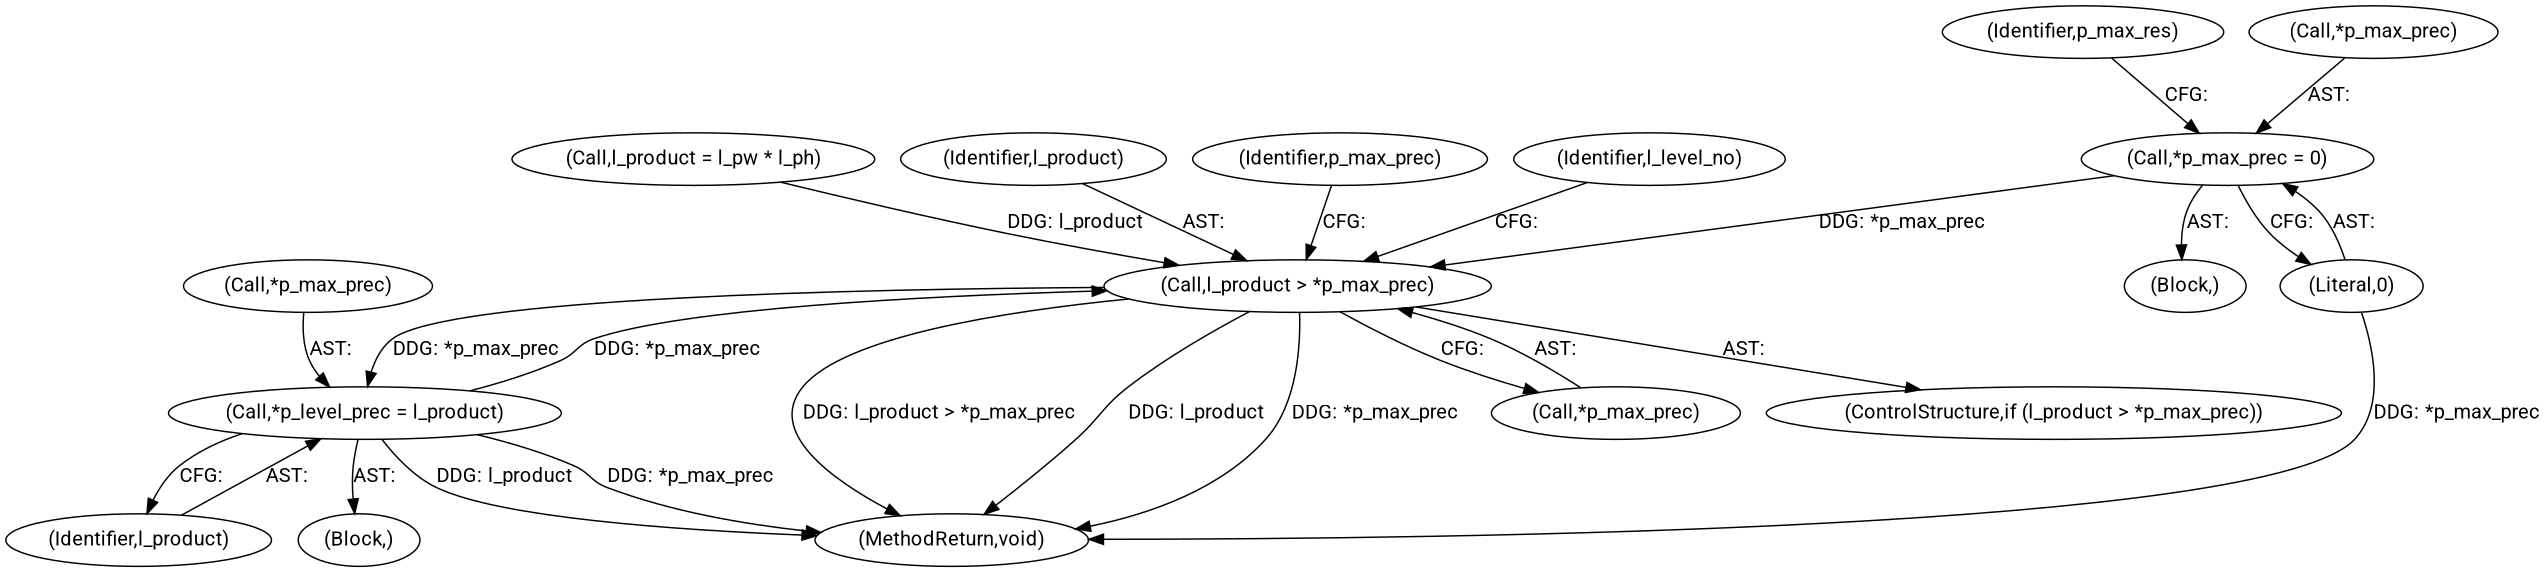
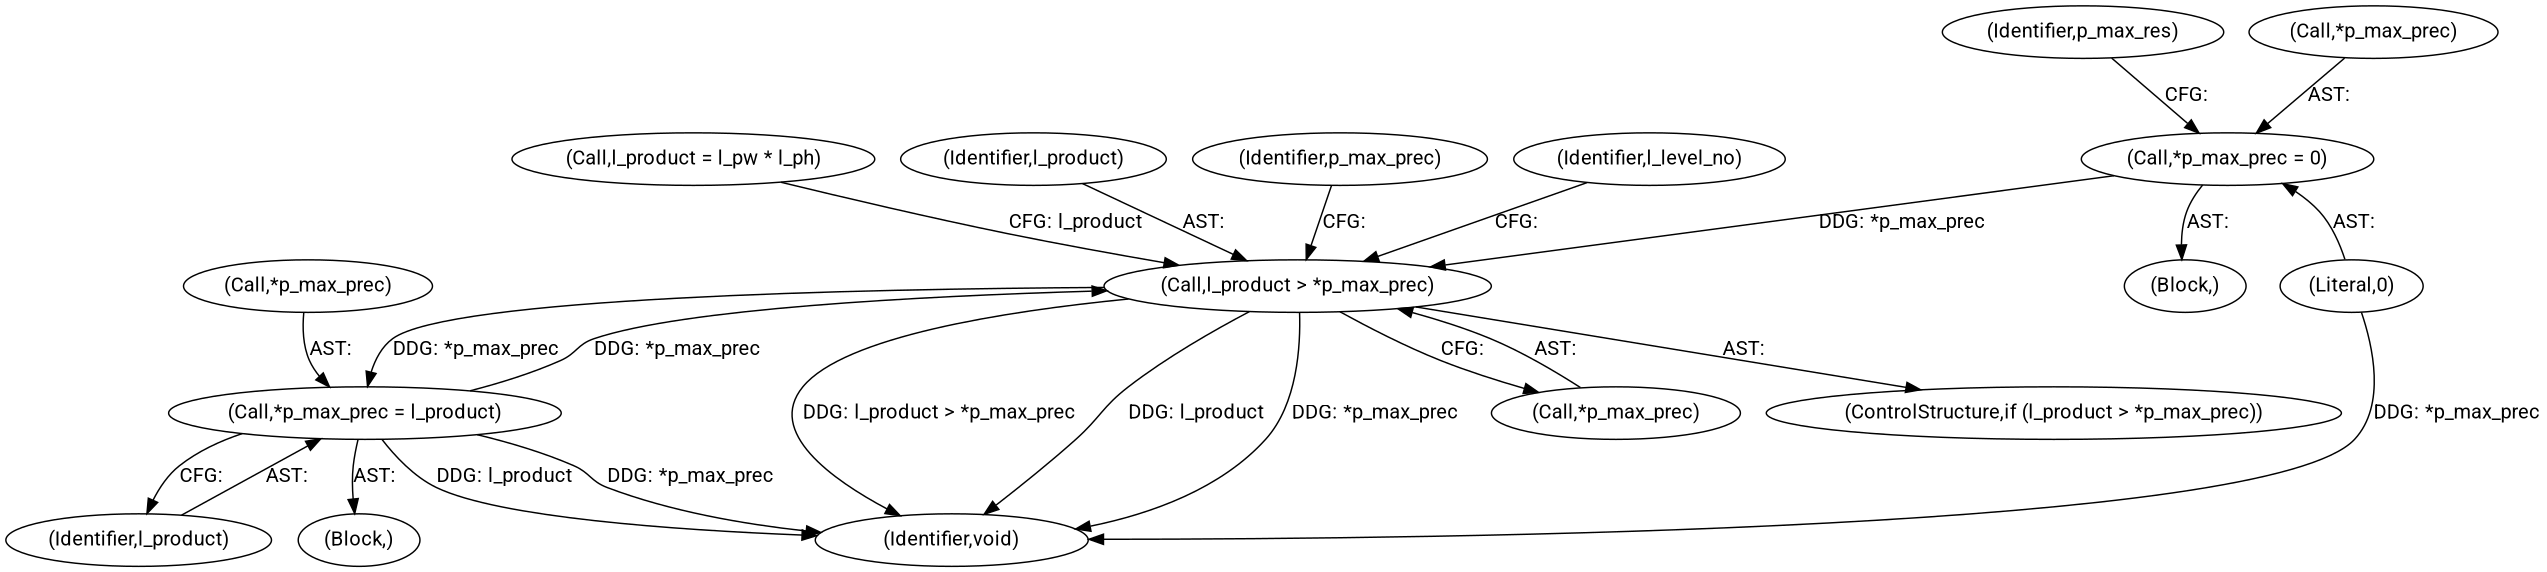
edge "(Call,l_product = l_pw * l_ph)" -> "(Call,l_product > *p_max_prec)": label "DDG: l_product" -> "CFG: l_product"
edge "(Call,*p_max_prec = 0)" -> "(Literal,0)": removed, label "CFG:"
node "(Call,*p_level_prec = l_product)": label "(Call,*p_level_prec = l_product)" -> "(Call,*p_max_prec = l_product)"
node "(MethodReturn,void)": label "(MethodReturn,void)" -> "(Identifier,void)"
